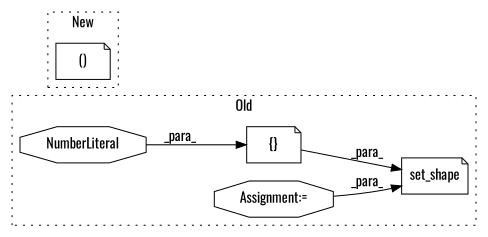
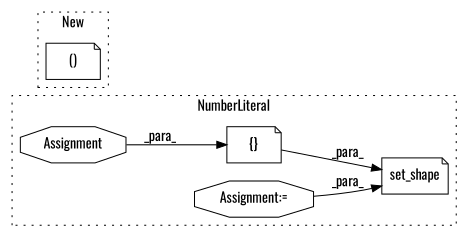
cluster "Old": label "Old" -> "NumberLiteral"
node "NumberLiteral": label "NumberLiteral" -> "Assignment"
